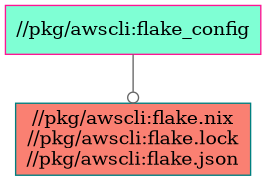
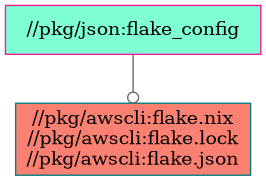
node "//pkg/awscli:flake_config": label "//pkg/awscli:flake_config" -> "//pkg/json:flake_config"
